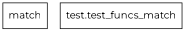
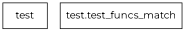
node "match": label "match" -> "test"
